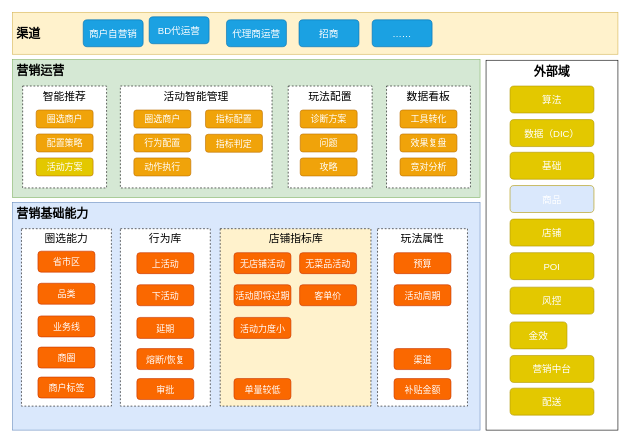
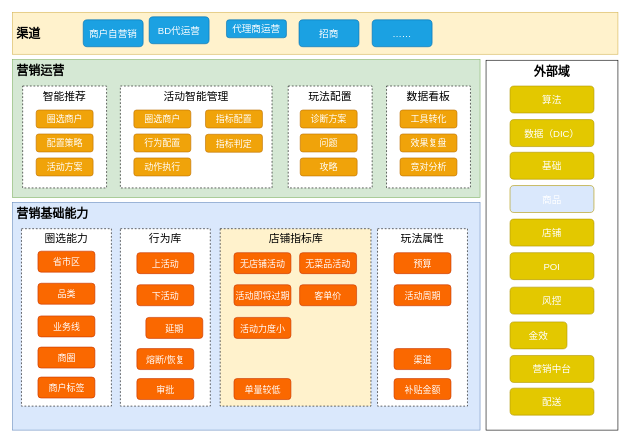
node "代理商运营": size 60x27 -> 60x18
node "活动方案": fillcolor #e3c800 -> #f0a30a
node "延期": moved (165, 328) -> (174, 328)
